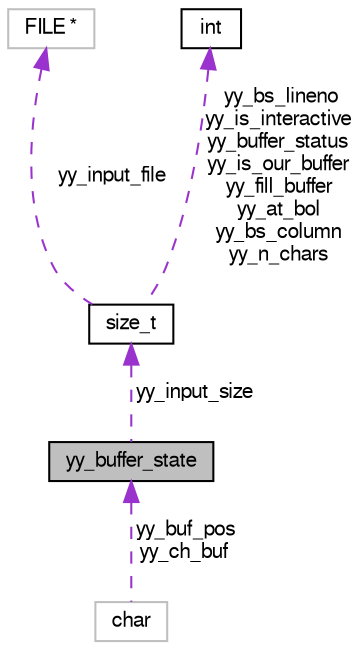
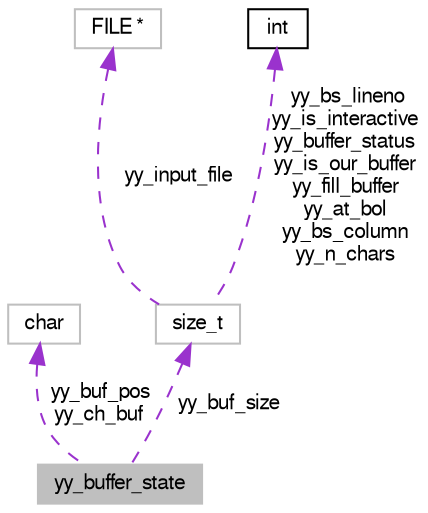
node "size_t": color black -> grey75
edge "yy_buffer_state" -> "size_t": label " yy_input_size" -> " yy_buf_size"
node "yy_buffer_state": color black -> grey75
edge "char" -> "yy_buffer_state": reversed
